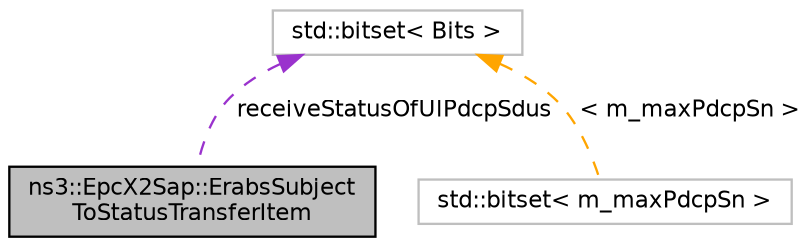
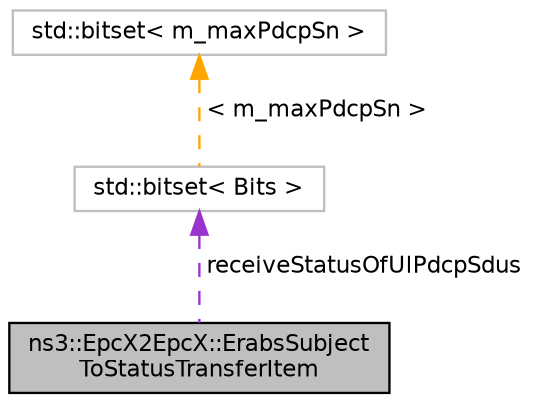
edge "std::bitset< m_maxPdcpSn >" -> "std::bitset< Bits >": reversed
node "ns3::EpcX2Sap::ErabsSubject ToStatusTransferItem": label "ns3::EpcX2Sap::ErabsSubject ToStatusTransferItem" -> "ns3::EpcX2EpcX::ErabsSubject ToStatusTransferItem"
